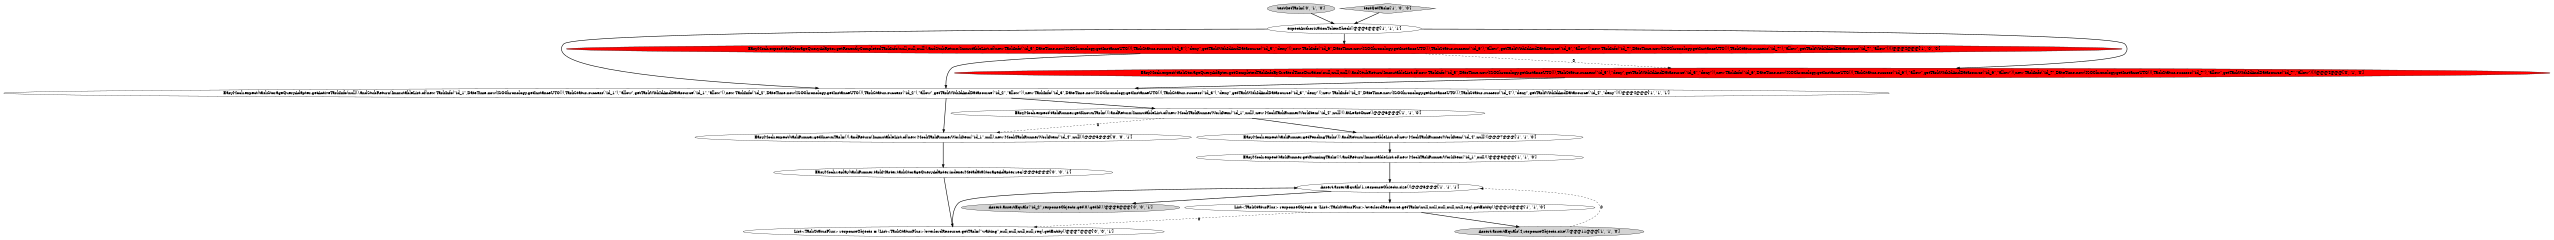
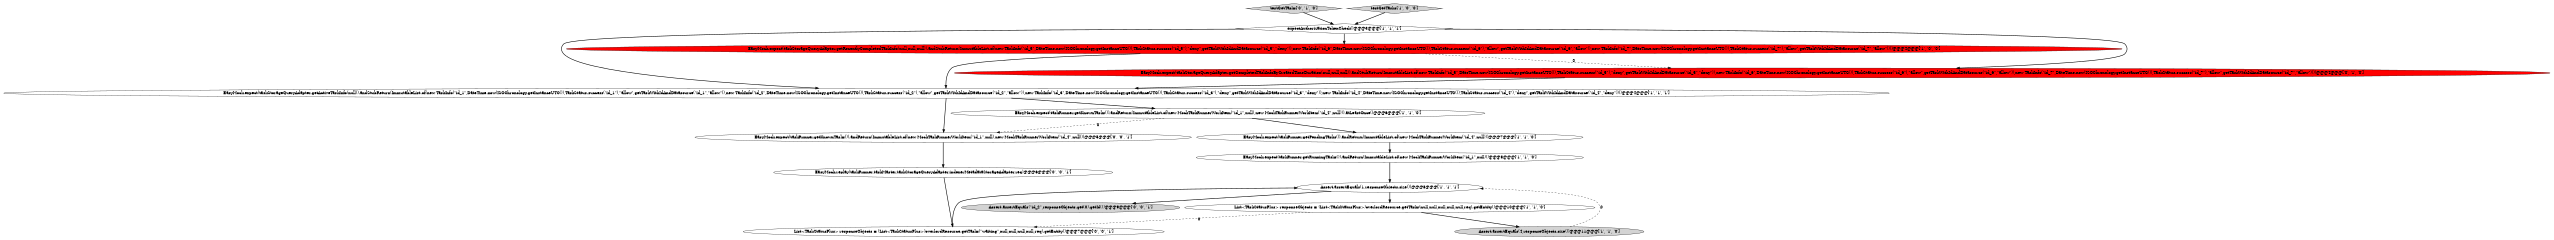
node "testGetTasks['0', '1', '0']": shape ellipse -> diamond
node "expectAuthorizationTokenCheck()@@@3@@@['1', '1', '1']": shape ellipse -> diamond
